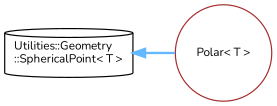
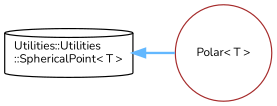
node "Utilities::Geometry ::SphericalPoint< T >": label "Utilities::Geometry ::SphericalPoint< T >" -> "Utilities::Utilities ::SphericalPoint< T >"
